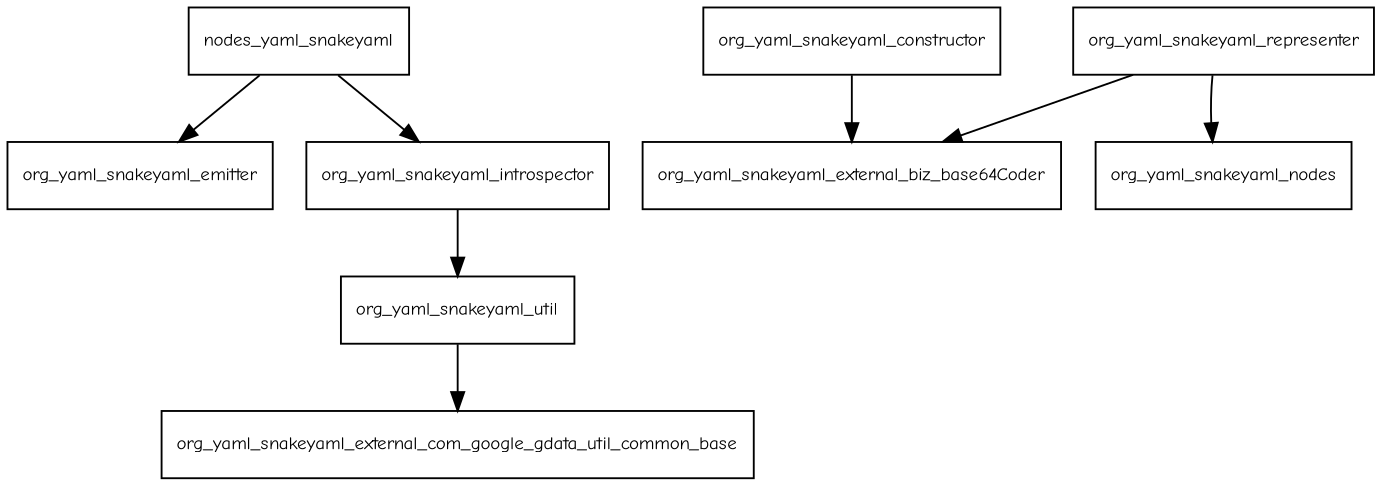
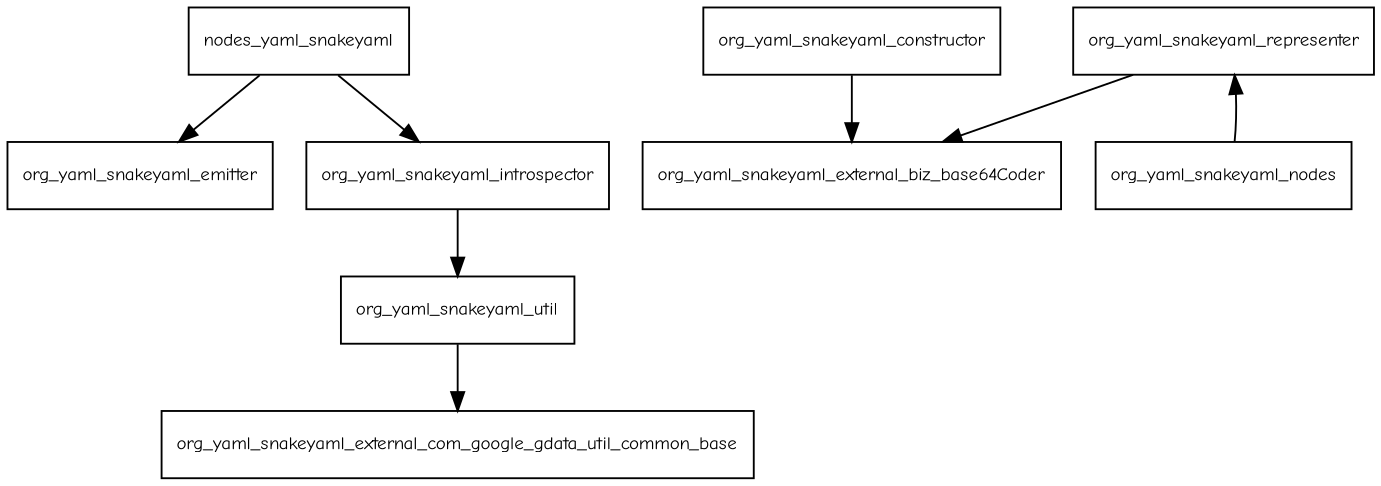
edge "org_yaml_snakeyaml_representer" -> "org_yaml_snakeyaml_nodes": reversed
